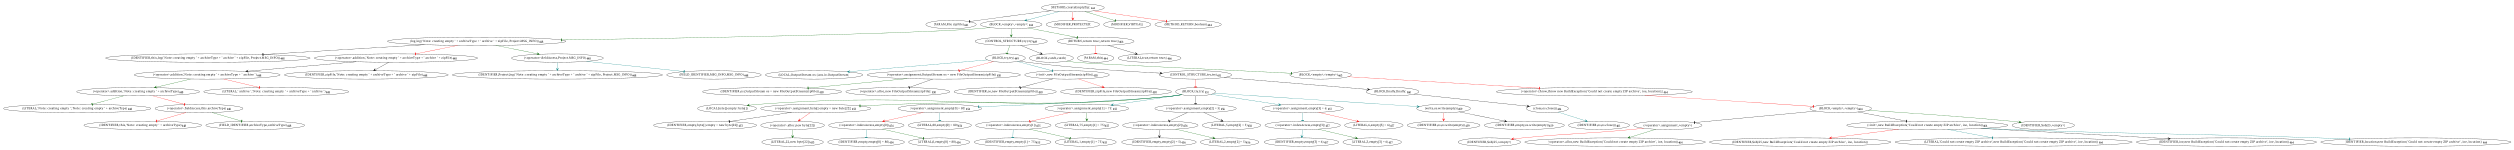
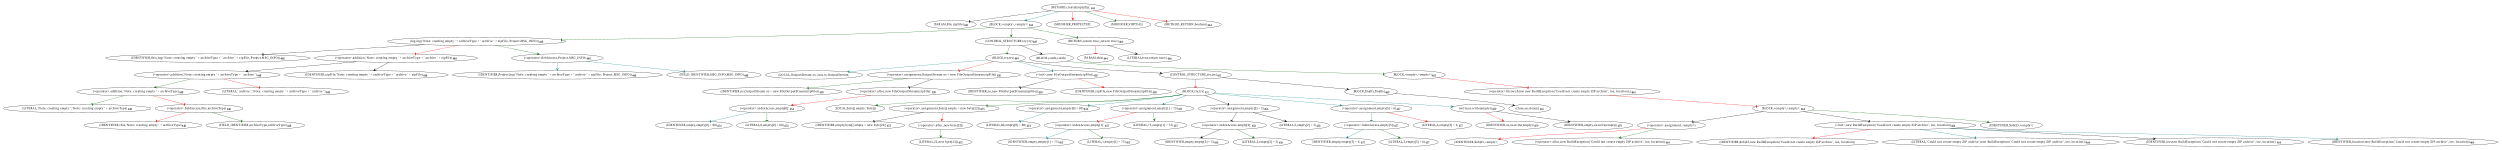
edge "(<operator>.assignment,empty[0] = 80)" -> "(<operator>.indexAccess,empty[0])": now "(<operator>.alloc,new FileOutputStream(zipFile))" -> "(<operator>.indexAccess,empty[0])"
node "(IDENTIFIER,os,os.close())": removed
